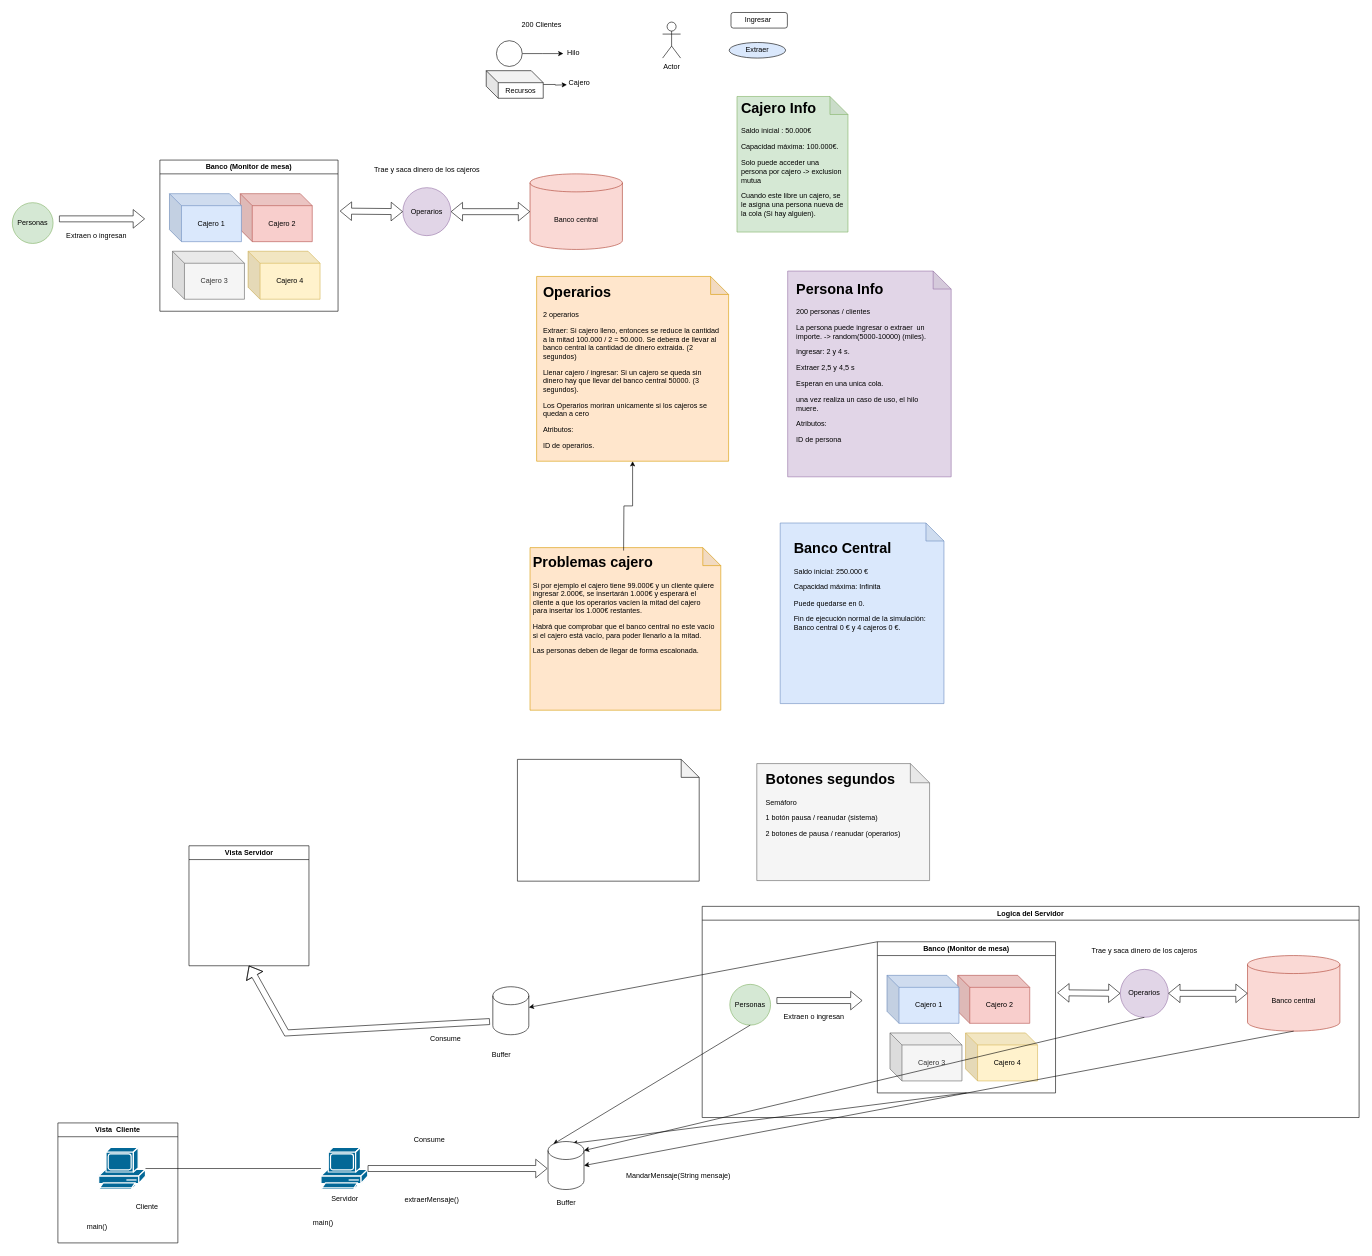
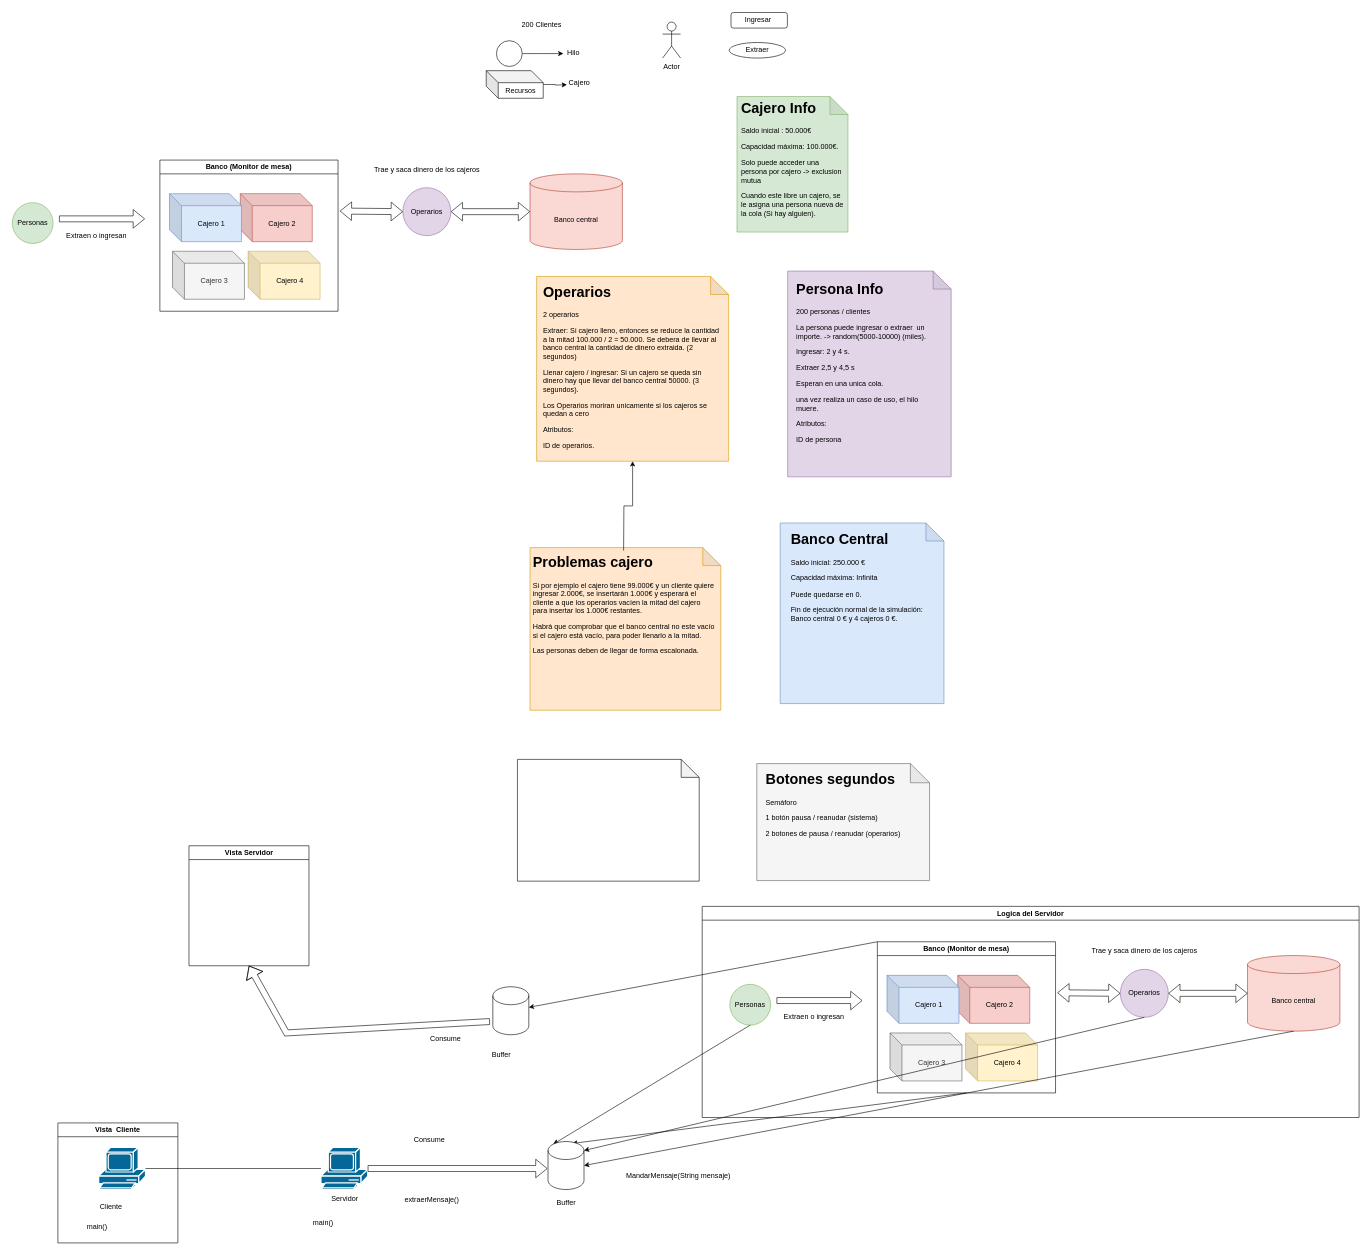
node "Extraer": fillcolor #dae8fc -> #ffffff
node "Banco CentralSaldo inicial: 250.000 € Capacidad máxima: Infinita Puede quedarse en 0. Fin de ejecución normal de la simulación: Banco central 0 € y 4 cajeros 0 €.": moved (865, 617) -> (862, 608)
node "Cliente": moved (148, 1207) -> (112, 1207)
